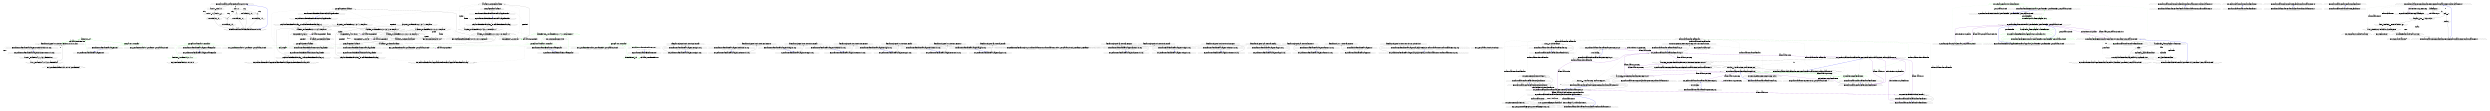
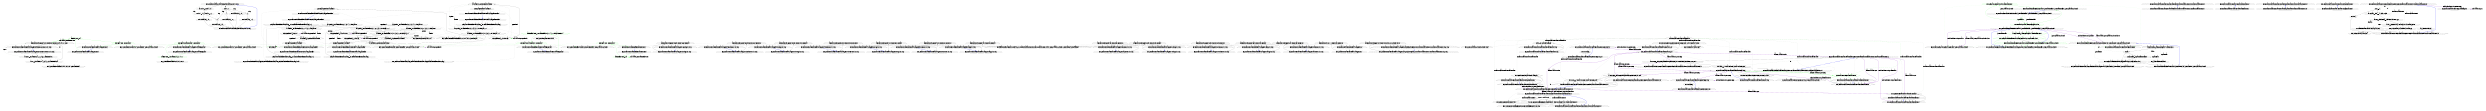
node "ValidateRange(count)": removed
node "input.HasValue": added
